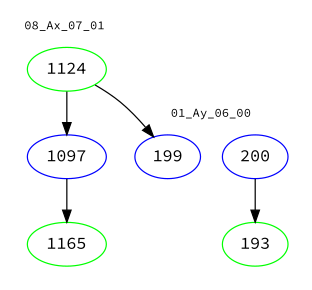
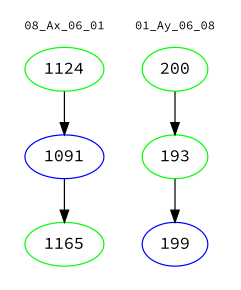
cluster "08_Ax_07_01": label "08_Ax_07_01" -> "08_Ax_06_01"
edge "1124" -> "199": now "193" -> "199"
cluster "01_Ay_06_00": label "01_Ay_06_00" -> "01_Ay_06_08"
node "1097": label "1097" -> "1091"
node "200": color blue -> green
